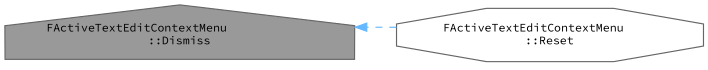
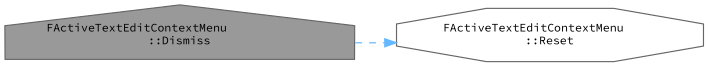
edge "FActiveTextEditContextMenu ::Reset" -> "FActiveTextEditContextMenu ::Dismiss": reversed
